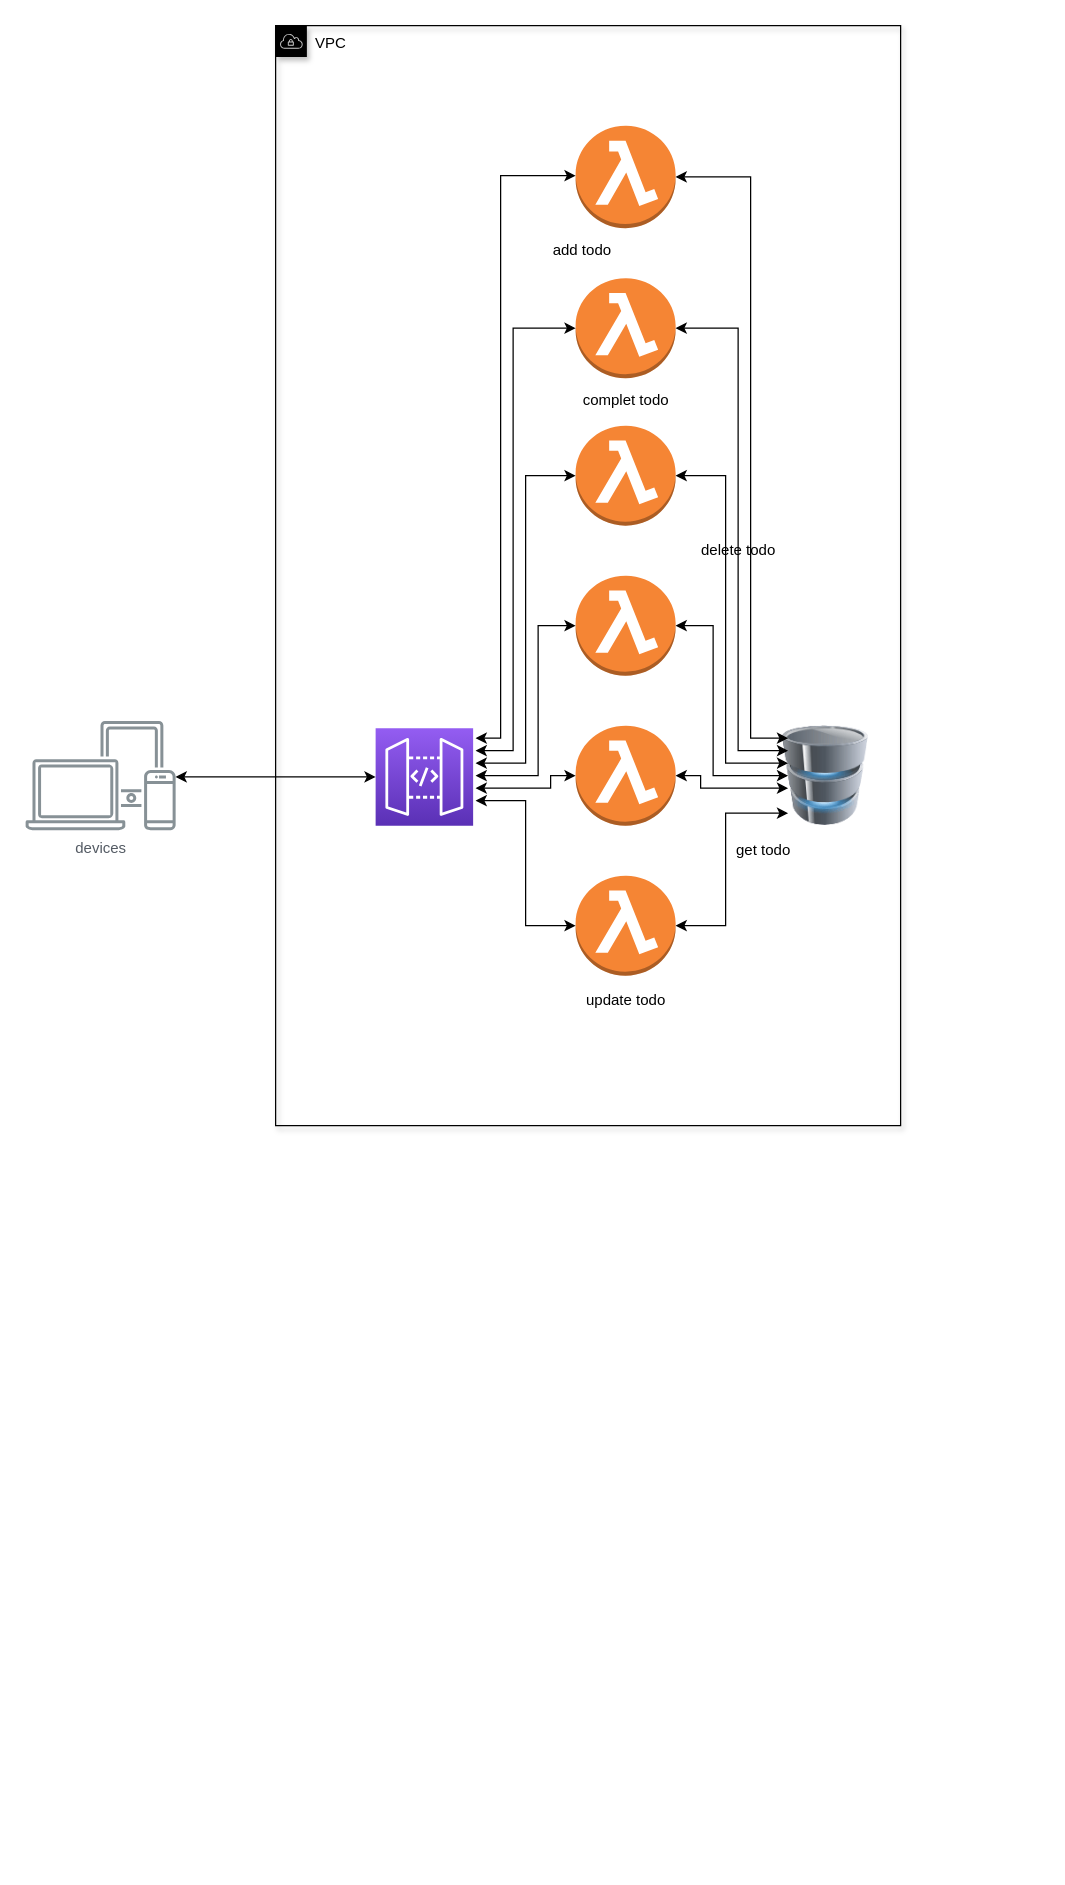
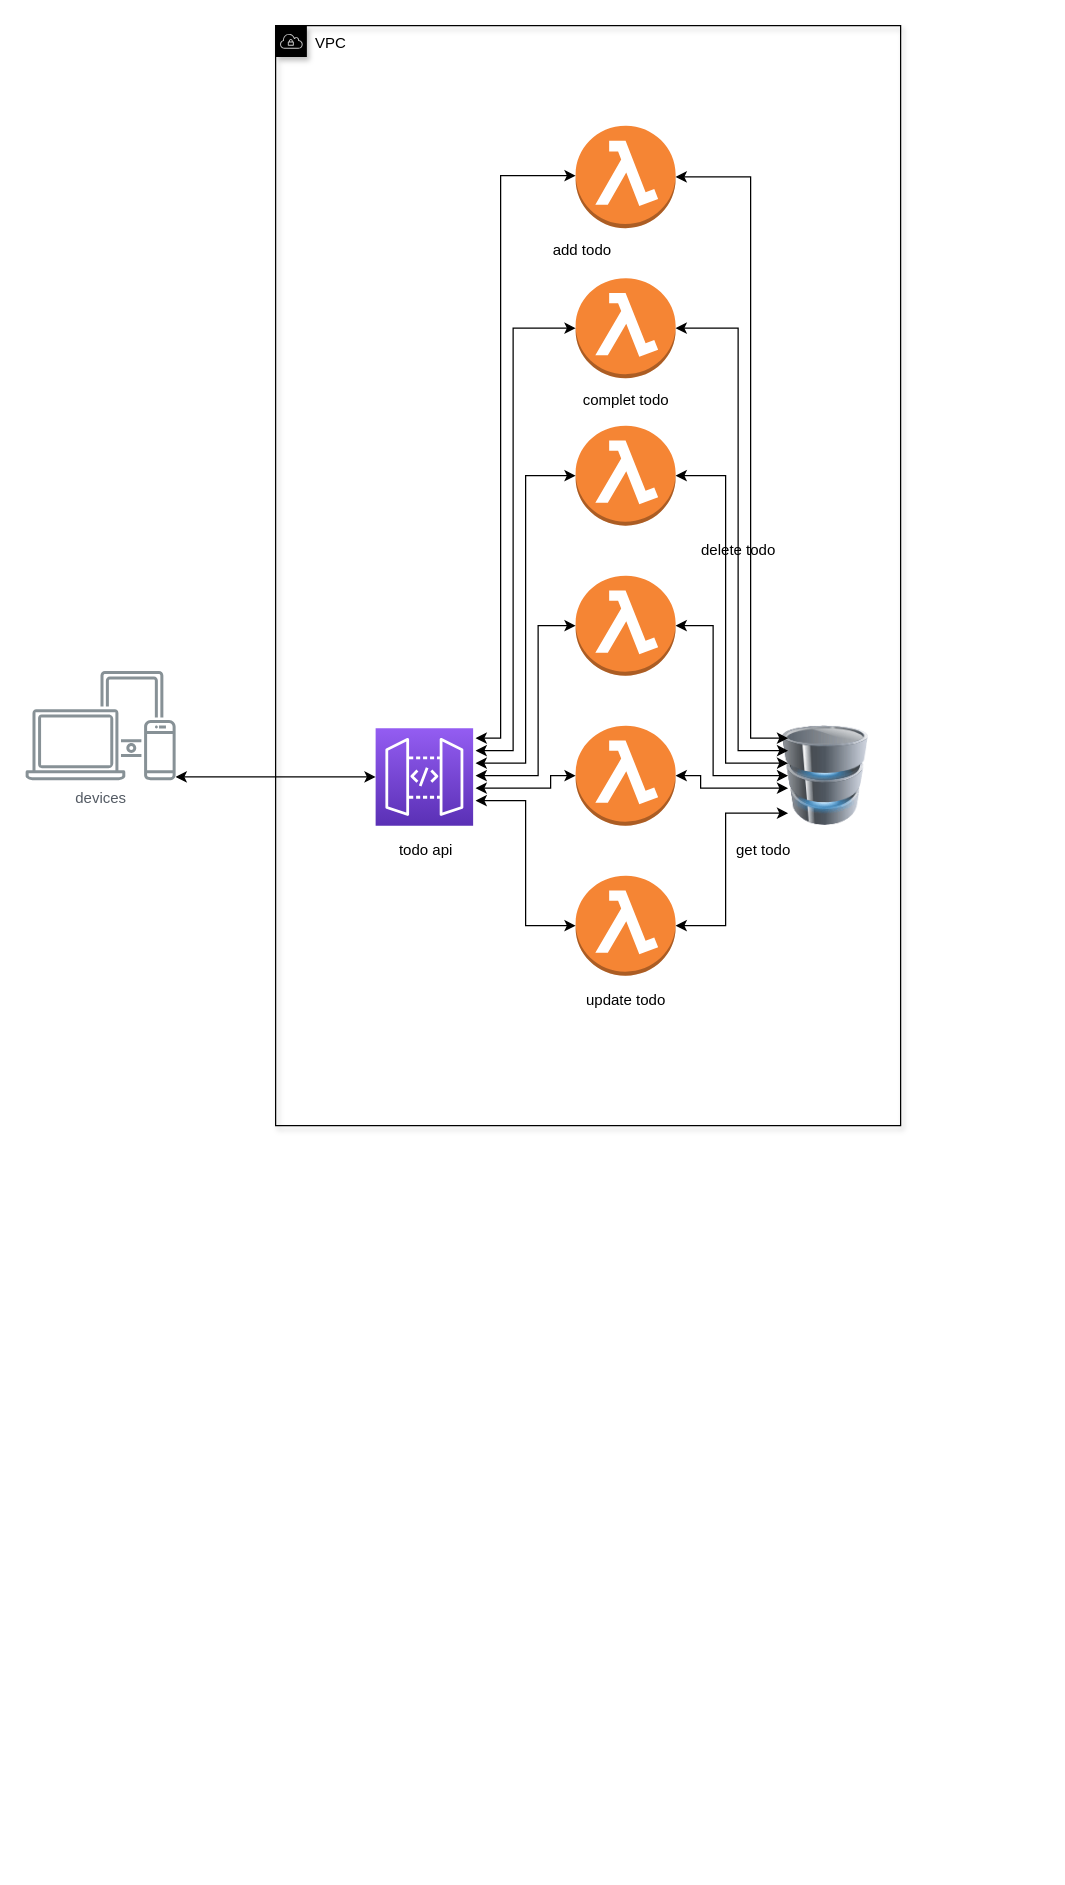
node "devices": moved (101, 776) -> (101, 726)
node "todo api": added
